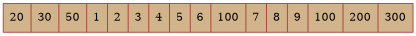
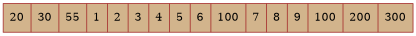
node "20": text "50" -> "55"
